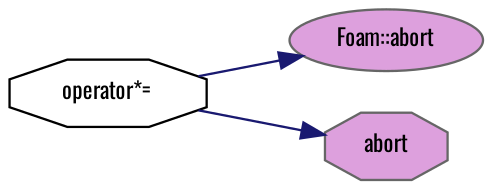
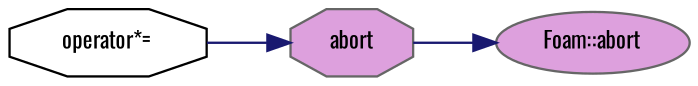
edge "operator*=" -> "Foam::abort": now "abort" -> "Foam::abort"
